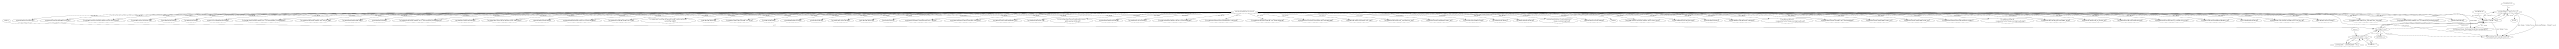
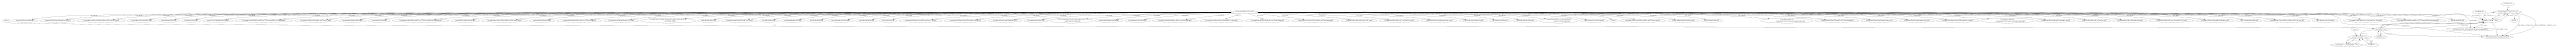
node "(Call,IsPaletteImage(image,&image->exception))": removed
node "(Call,WriteBlobMSBLong(image,PALM_COMPRESSION_NONE))": label "(Call,WriteBlobMSBLong(image,PALM_COMPRESSION_NONE))" -> "(Call,WriteBlobByte(image,PALM_COMPRESSION_NONE))"
edge "(Call,(const ImageInfo *) NULL)" -> "(Call,(Image *) NULL)": reversed
